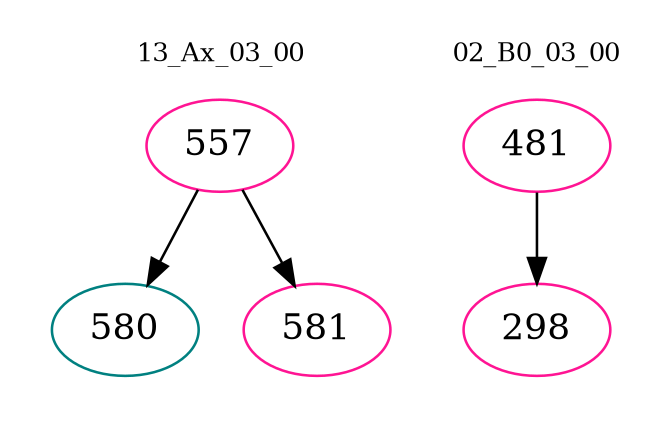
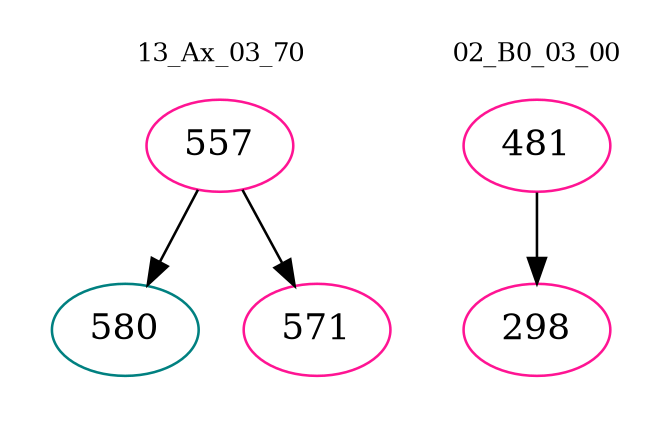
cluster "13_Ax_03_00": label "13_Ax_03_00" -> "13_Ax_03_70"
node "581": label "581" -> "571"
